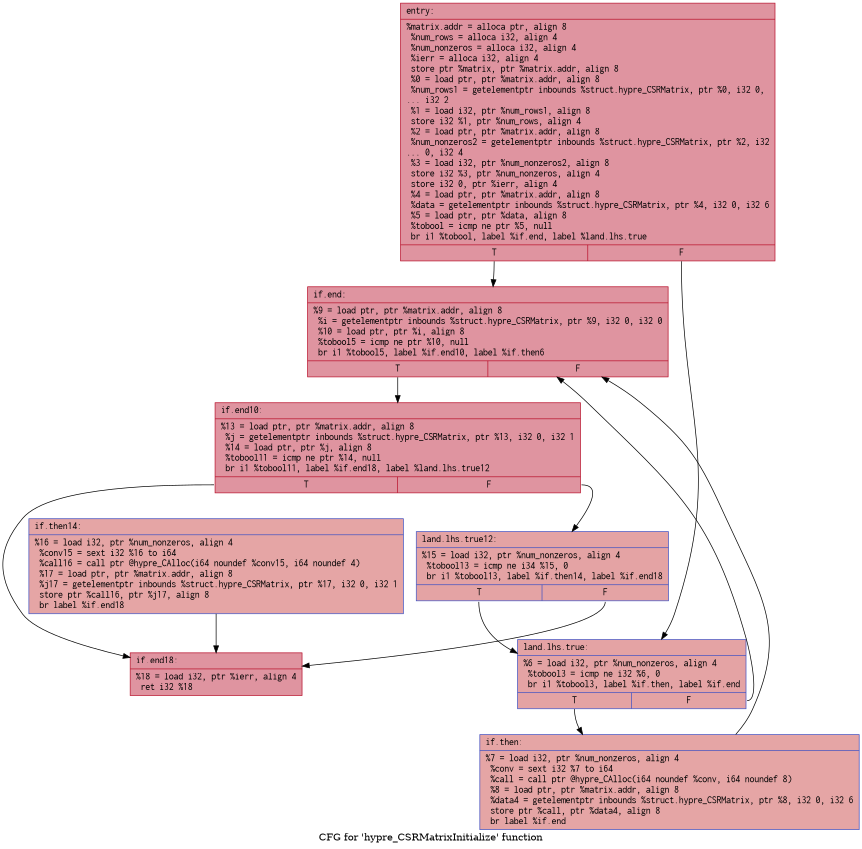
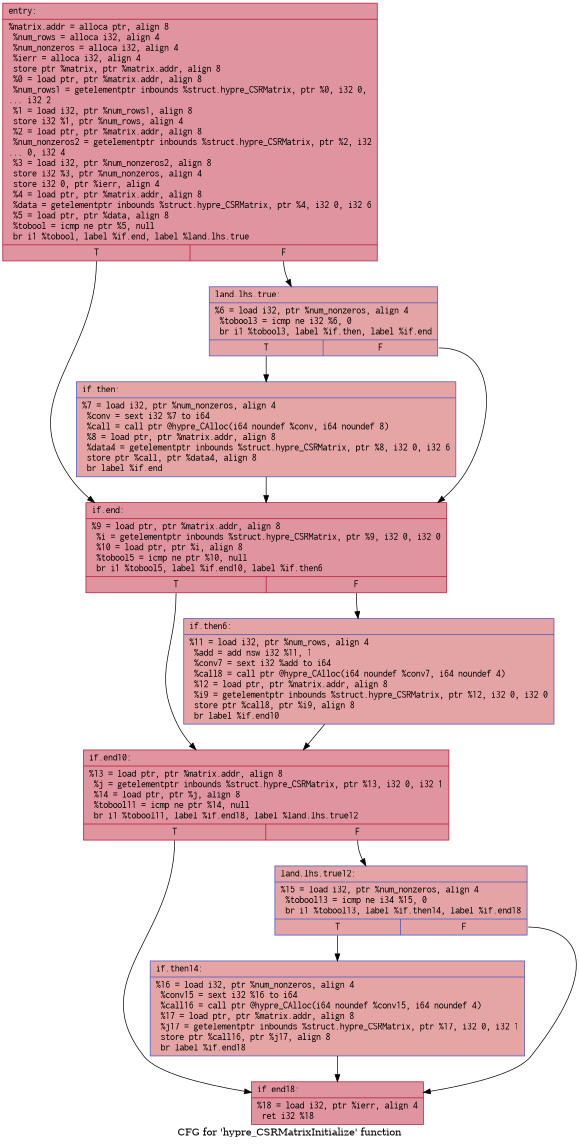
edge "land.lhs.true12:" -> "land.lhs.true:": now "land.lhs.true12:" -> "if.then14:"
node "if.then6:": added
